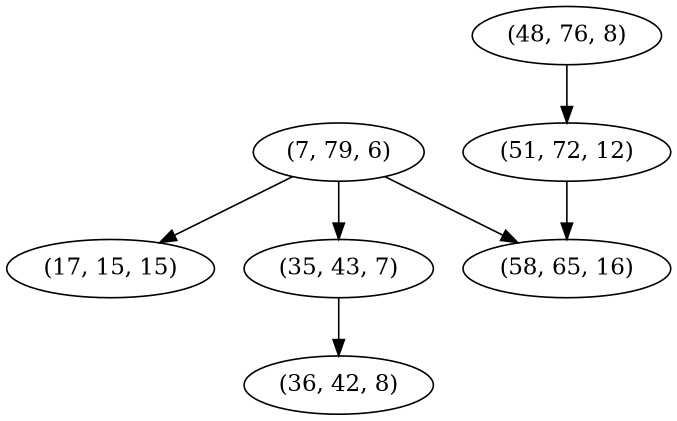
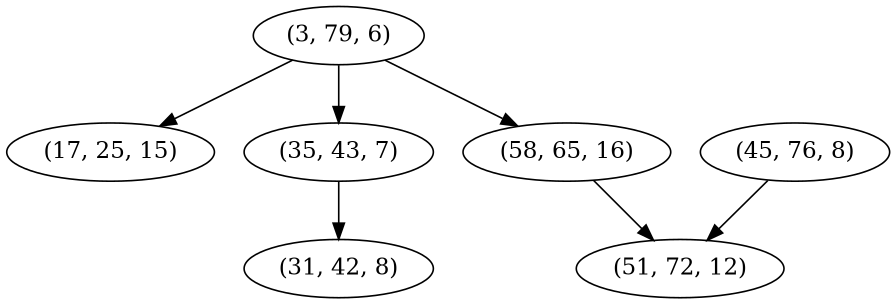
node "(48, 76, 8)": label "(48, 76, 8)" -> "(45, 76, 8)"
node "(7, 79, 6)": label "(7, 79, 6)" -> "(3, 79, 6)"
edge "(51, 72, 12)" -> "(58, 65, 16)": reversed
node "(17, 15, 15)": label "(17, 15, 15)" -> "(17, 25, 15)"
node "(36, 42, 8)": label "(36, 42, 8)" -> "(31, 42, 8)"
